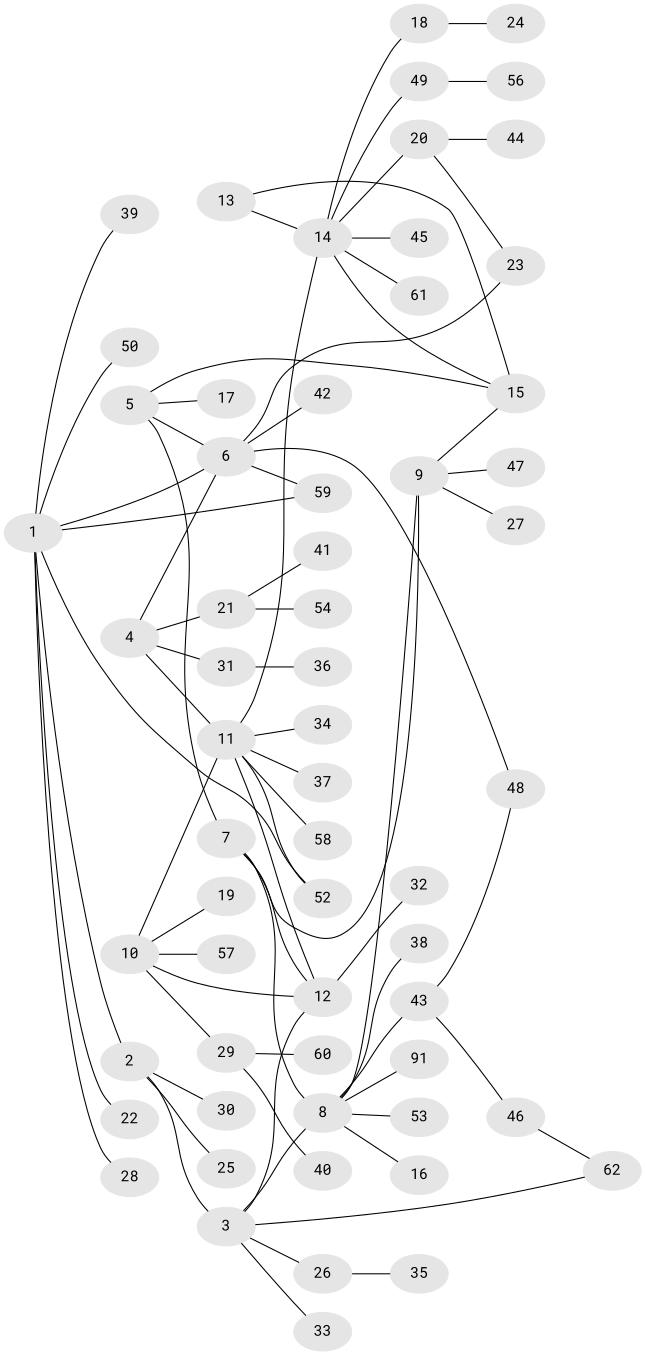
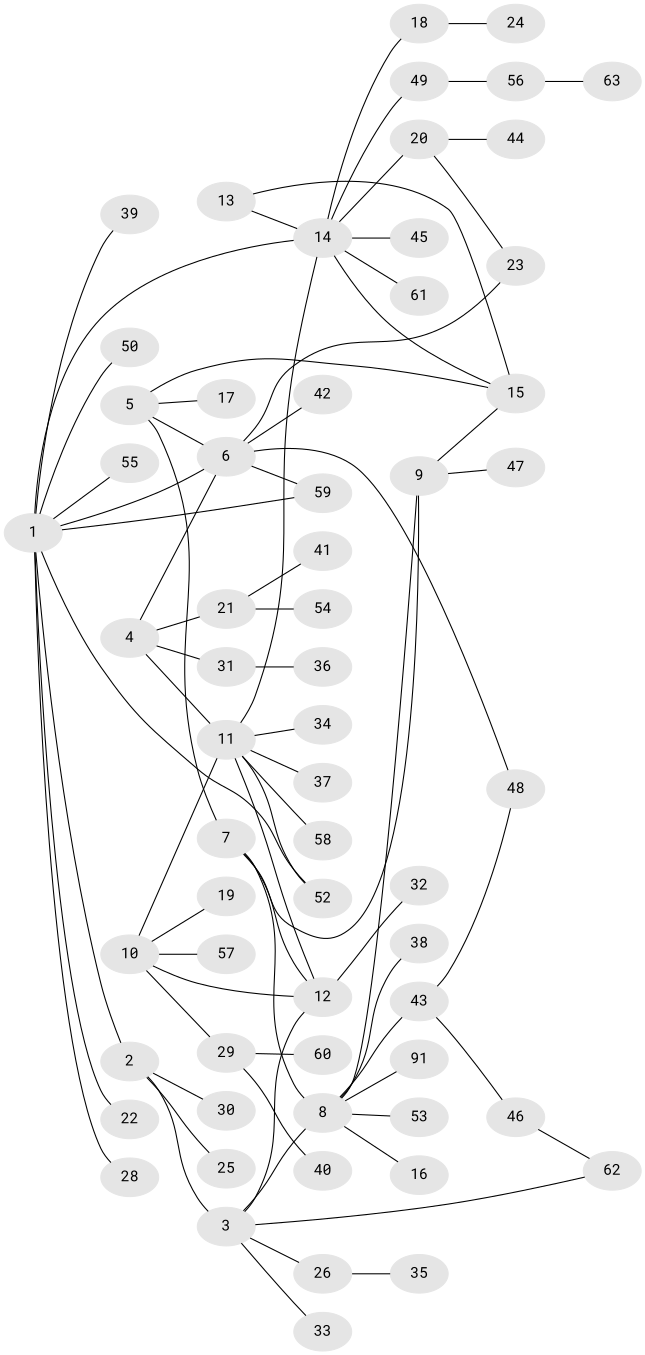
node "63": added
edge "14" -- "1": added
node "55": added
node "27": removed
